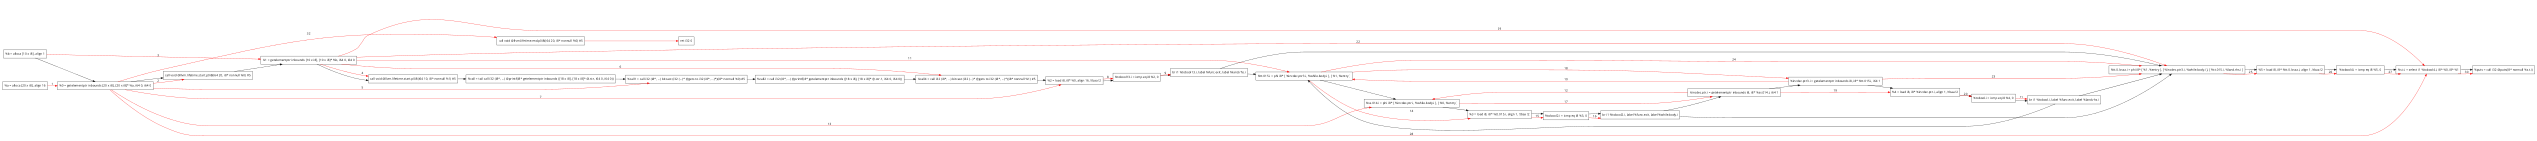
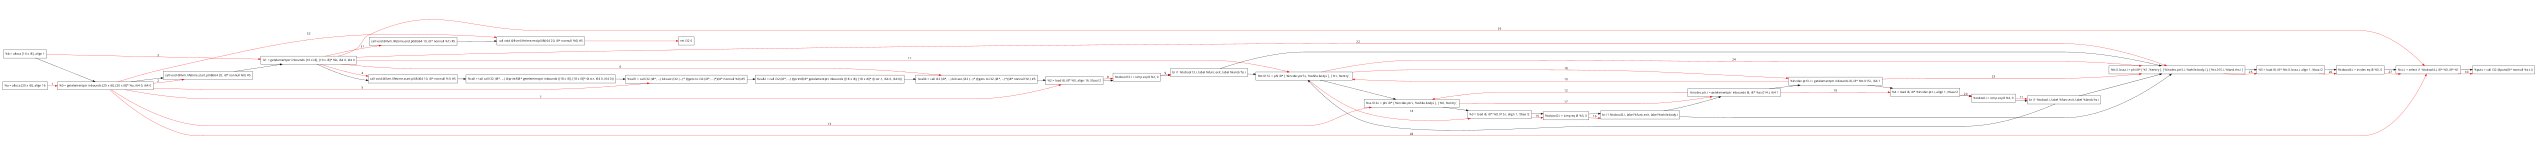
node "call void @llvm.lifetime.end.p0i8(i64 10, i8* nonnull %1) #5": added
node "%tobool4.i = icmp eq i8 %5, 0": label "%tobool4.i = icmp eq i8 %5, 0" -> "%tobool4.i = incdec eq i8 %5, 0"
